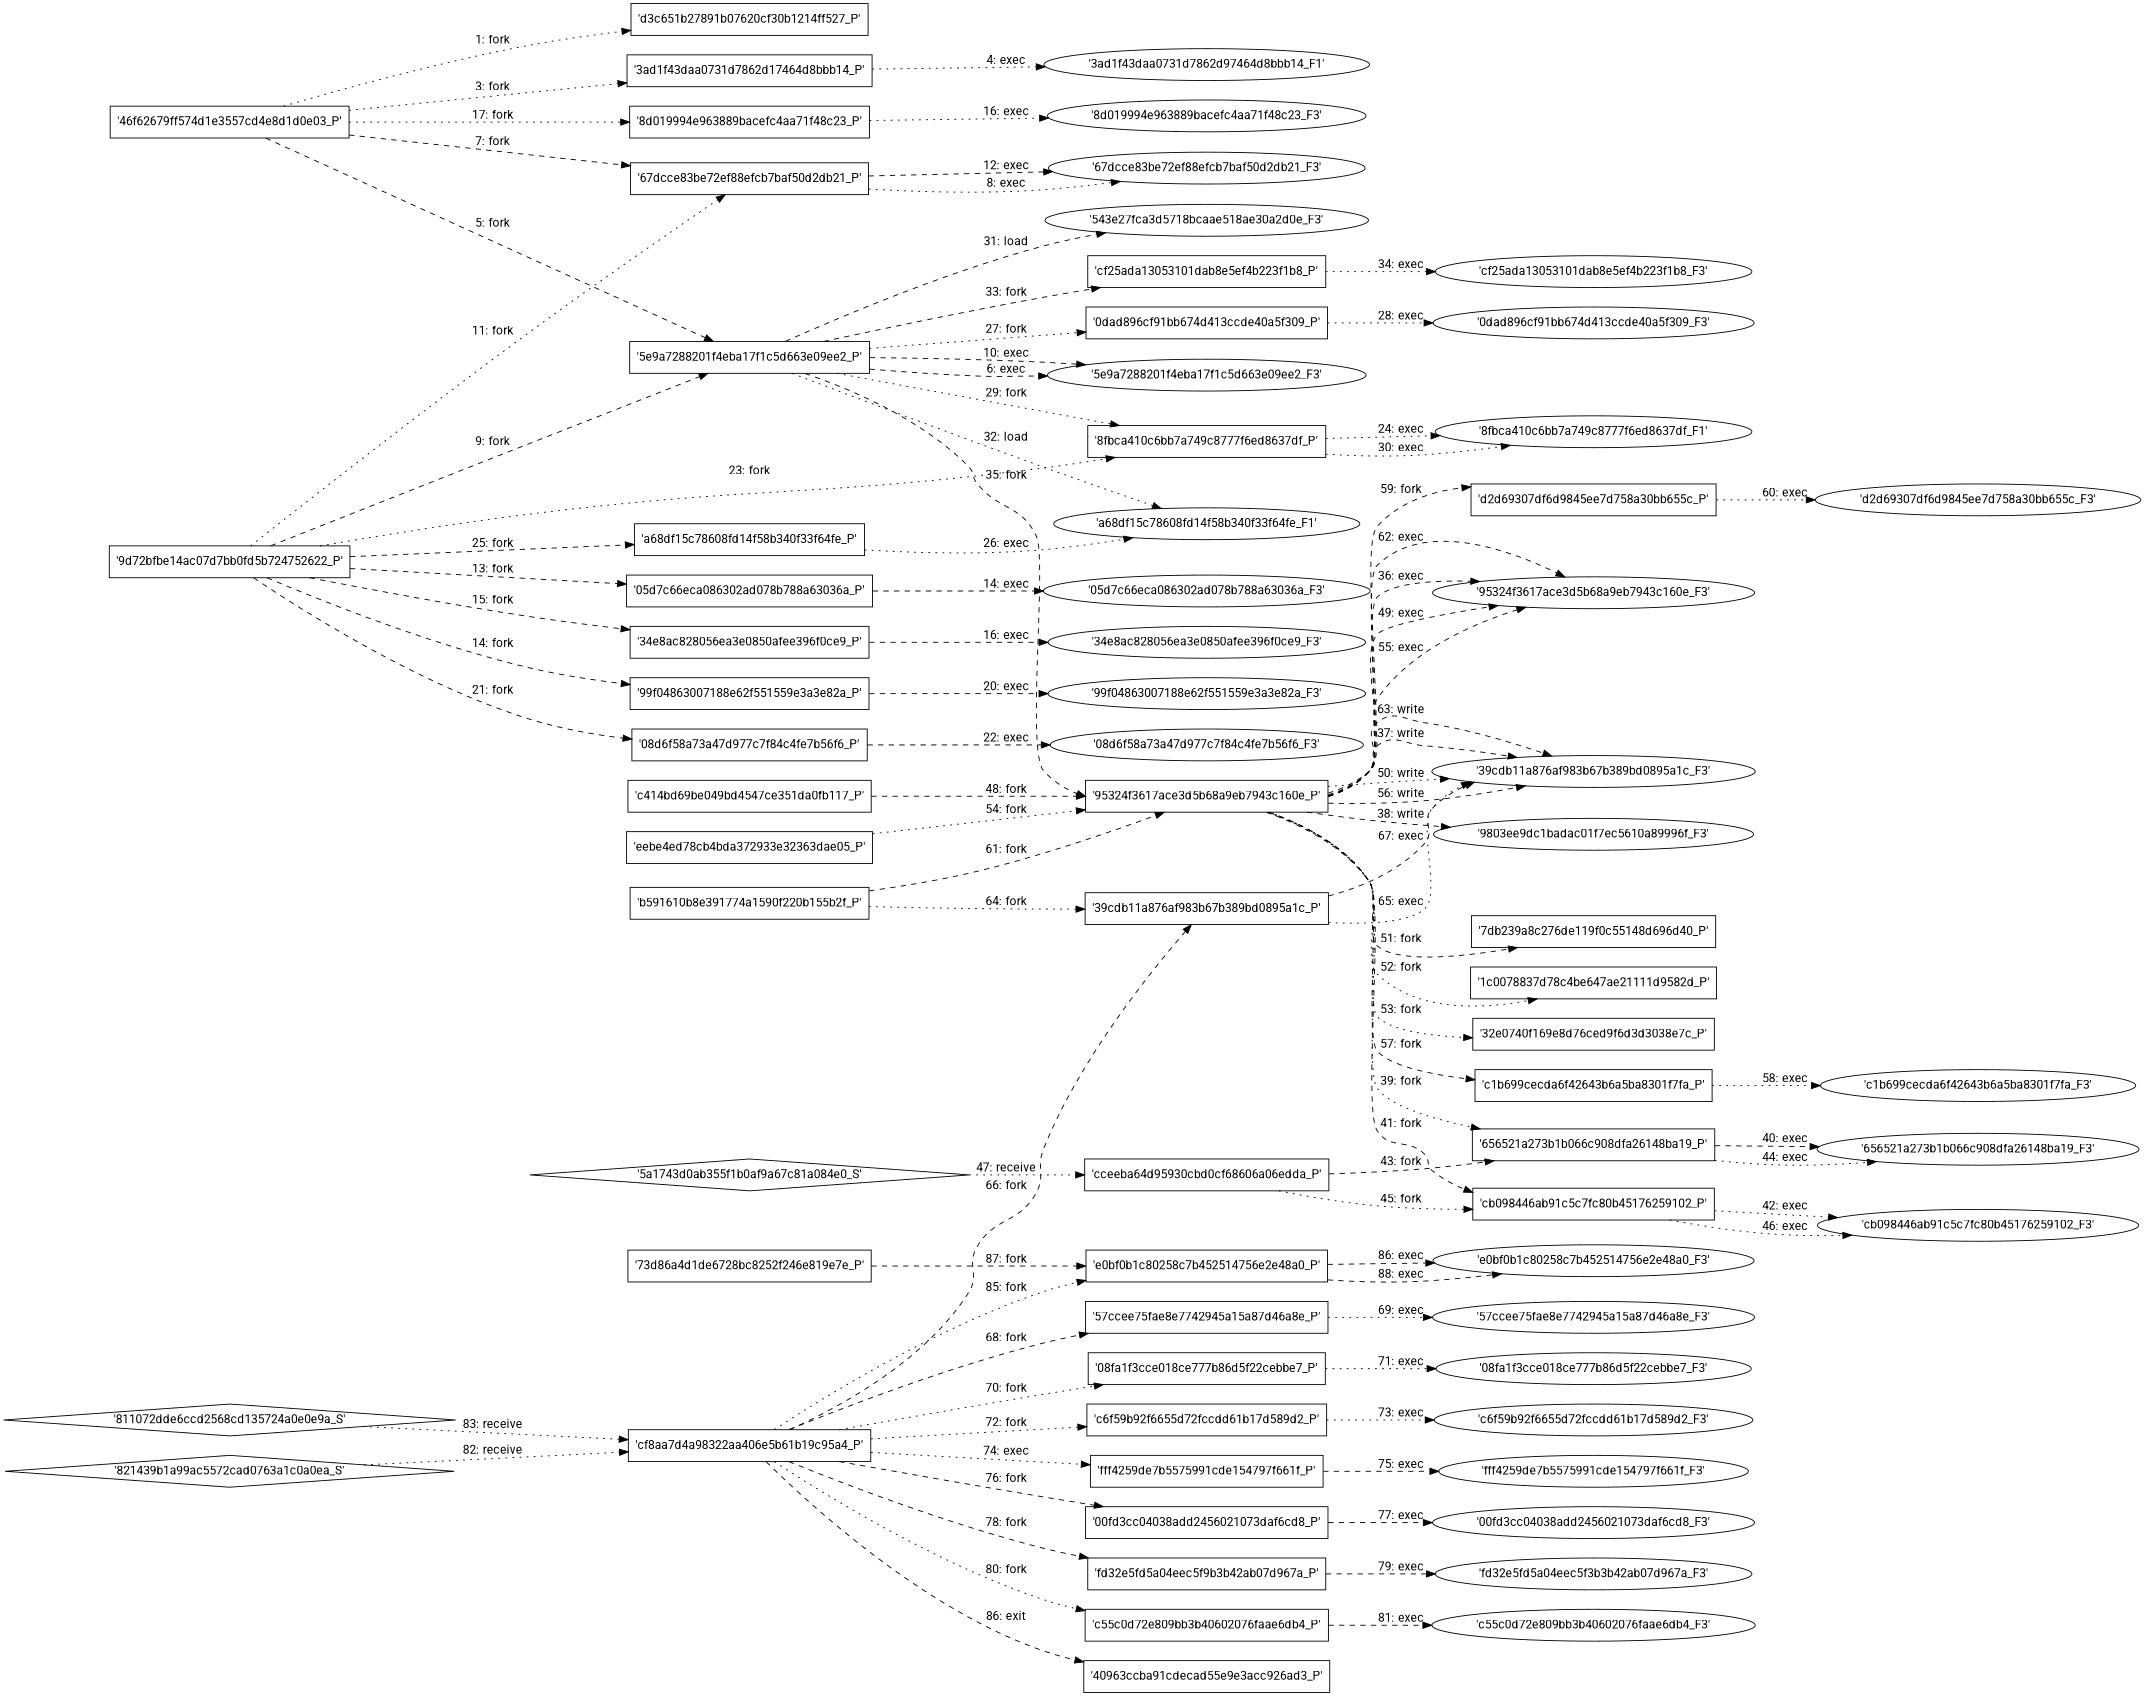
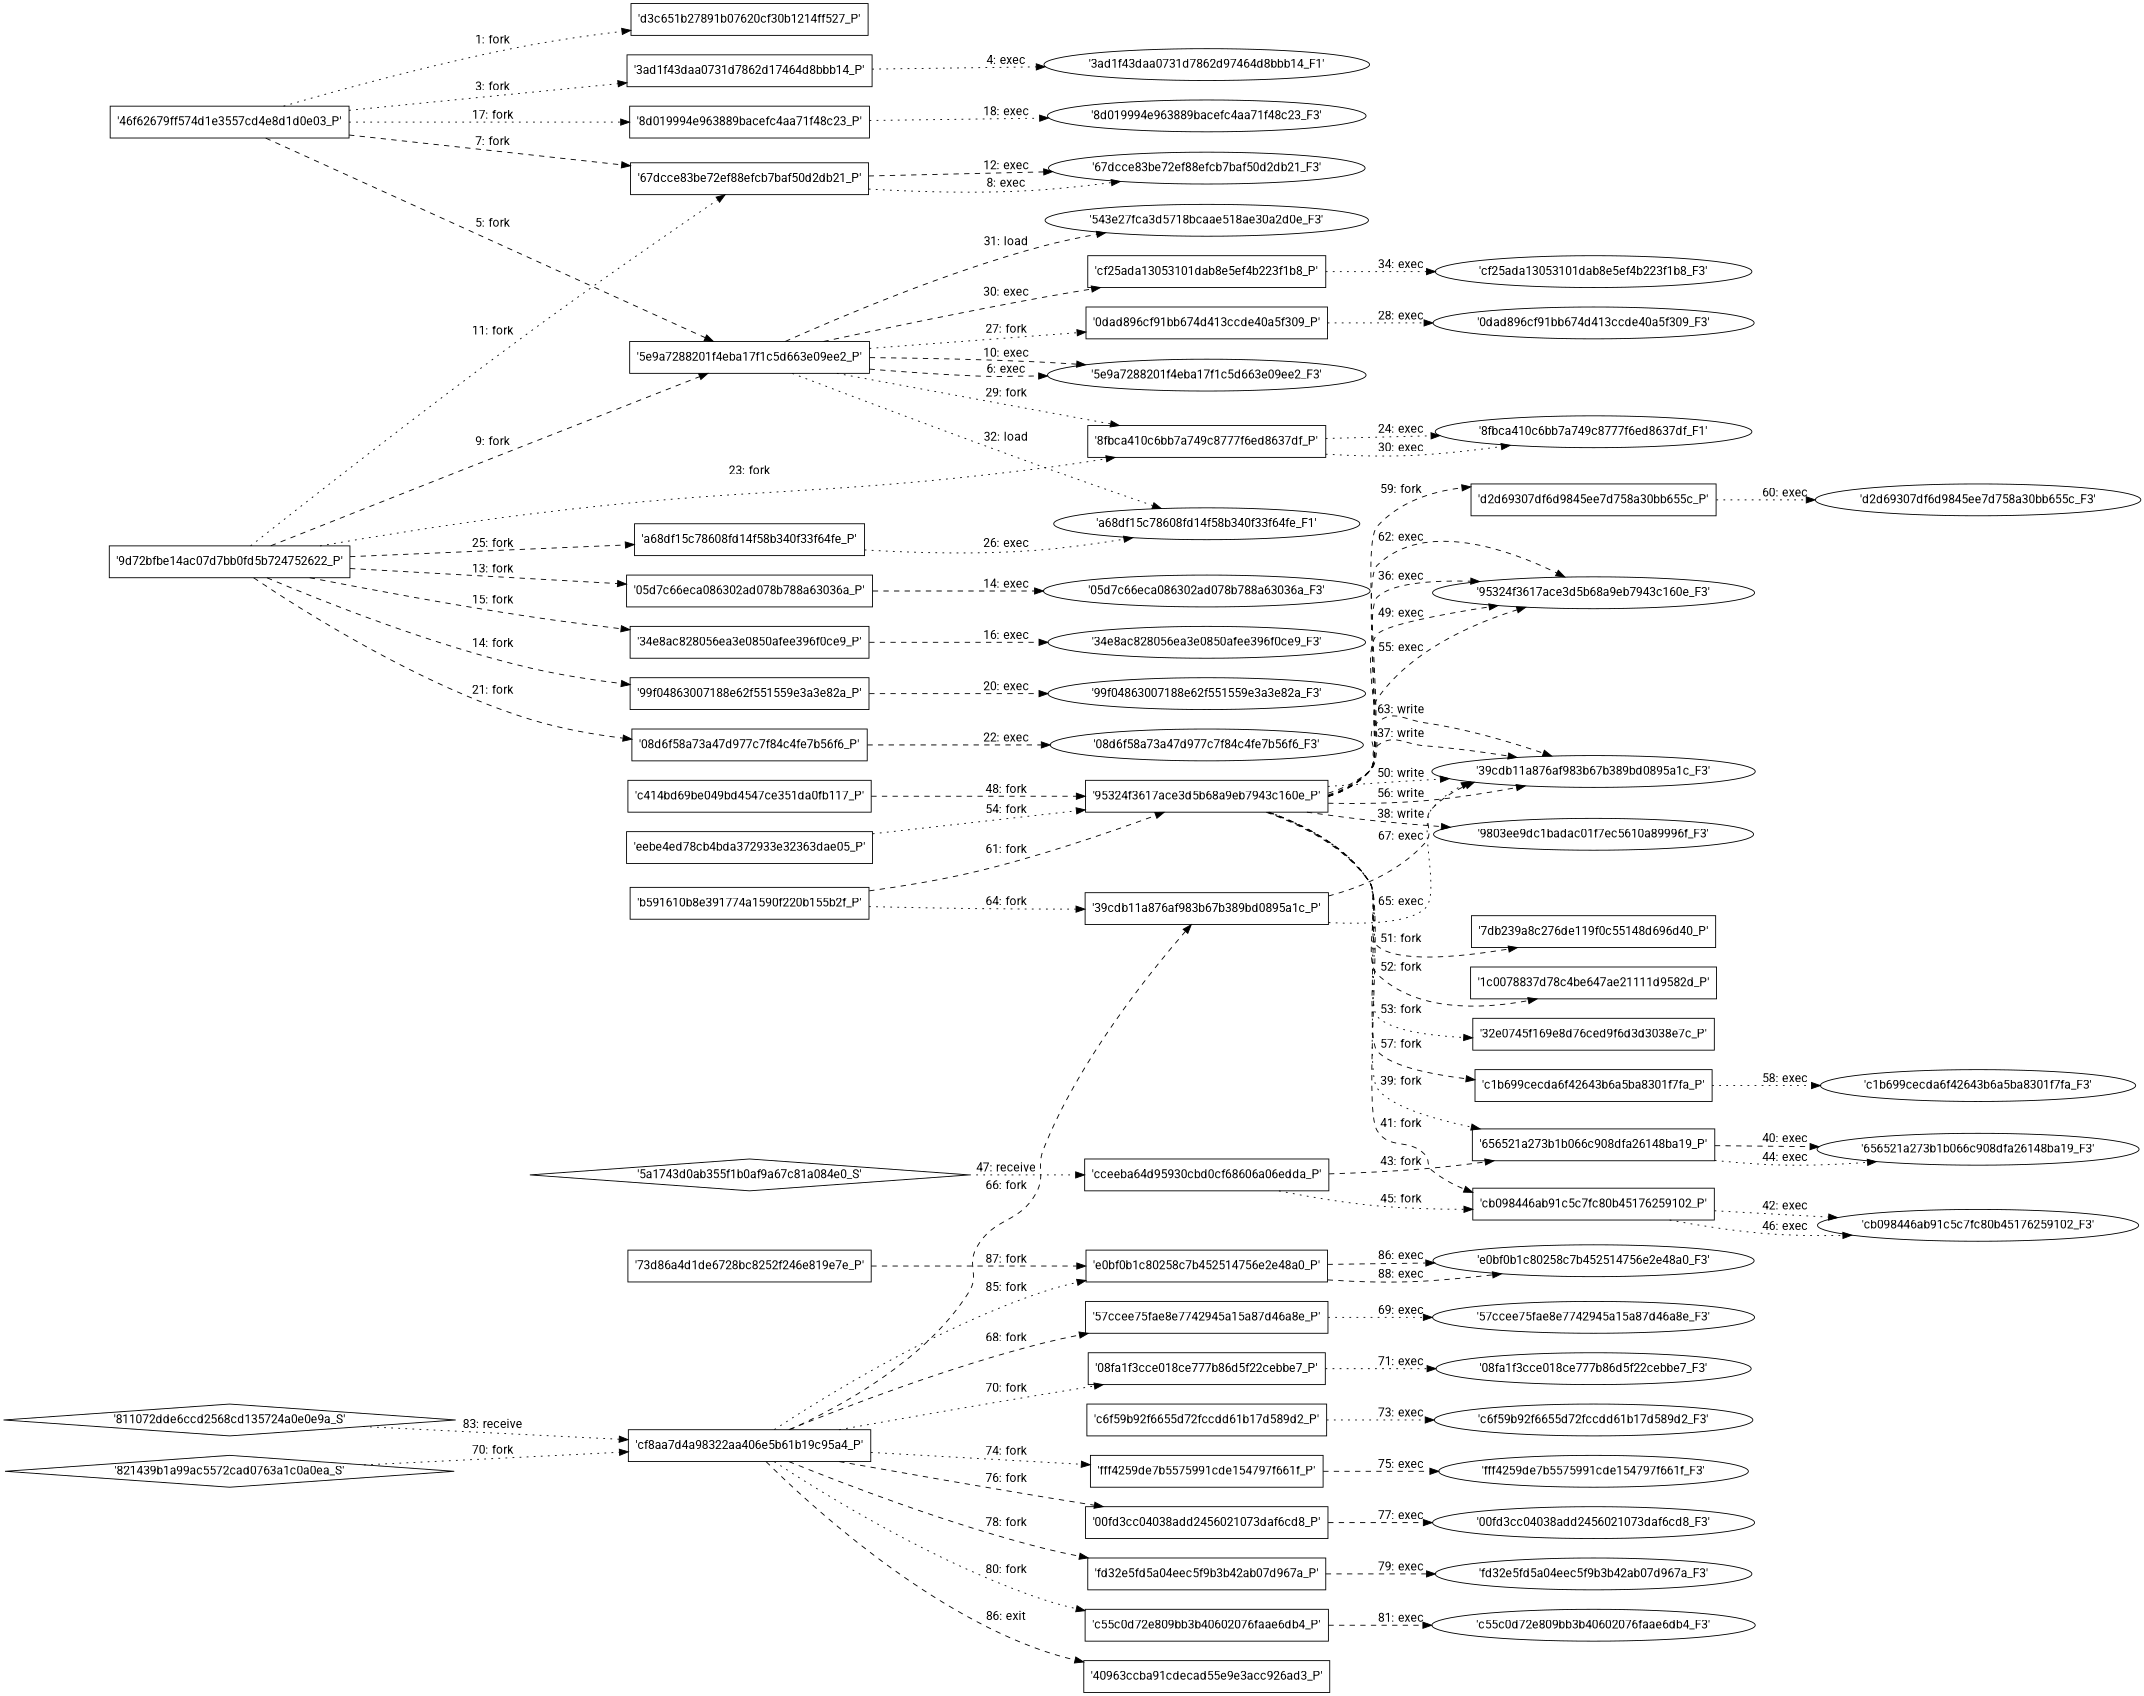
edge "'8d019994e963889bacefc4aa71f48c23_P'" -> "'8d019994e963889bacefc4aa71f48c23_F3'": label "16: exec" -> "18: exec"
edge "'5e9a7288201f4eba17f1c5d663e09ee2_P'" -> "'cf25ada13053101dab8e5ef4b223f1b8_P'": label "33: fork" -> "30: exec"
edge "'5e9a7288201f4eba17f1c5d663e09ee2_P'" -> "'95324f3617ace3d5b68a9eb7943c160e_P'": removed, label "35: fork"
edge "'95324f3617ace3d5b68a9eb7943c160e_P'" -> "'1c0078837d78c4be647ae21111d9582d_P'": style dotted -> dashed
node "'32e0740f169e8d76ced9f6d3d3038e7c_P'": label "'32e0740f169e8d76ced9f6d3d3038e7c_P'" -> "'32e0745f169e8d76ced9f6d3d3038e7c_P'"
edge "'cf8aa7d4a98322aa406e5b61b19c95a4_P'" -> "'c6f59b92f6655d72fccdd61b17d589d2_P'": removed, label "72: fork"
edge "'821439b1a99ac5572cad0763a1c0a0ea_S'" -> "'cf8aa7d4a98322aa406e5b61b19c95a4_P'": label "82: receive" -> "70: fork"
edge "'cf8aa7d4a98322aa406e5b61b19c95a4_P'" -> "'fff4259de7b5575991cde154797f661f_P'": label "74: exec" -> "74: fork"
node "'fd32e5fd5a04eec5f3b3b42ab07d967a_F3'": label "'fd32e5fd5a04eec5f3b3b42ab07d967a_F3'" -> "'fd32e5fd5a04eec5f9b3b42ab07d967a_F3'"
